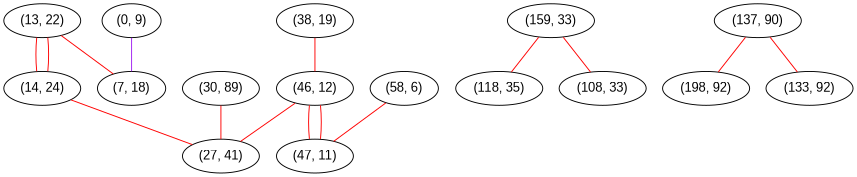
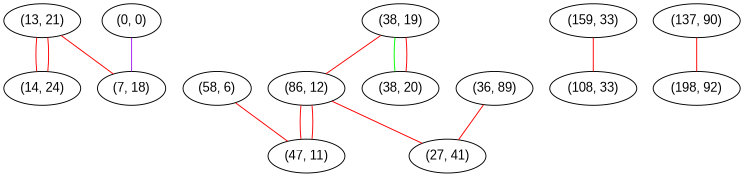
node "(13, 22)": label "(13, 22)" -> "(13, 21)"
node "(0, 9)": label "(0, 9)" -> "(0, 0)"
node "(30, 89)": label "(30, 89)" -> "(36, 89)"
node "(46, 12)": label "(46, 12)" -> "(86, 12)"
node "(38, 20)": added
node "(118, 35)": removed
node "(133, 92)": removed
edge "(14, 24)" -- "(27, 41)": removed
